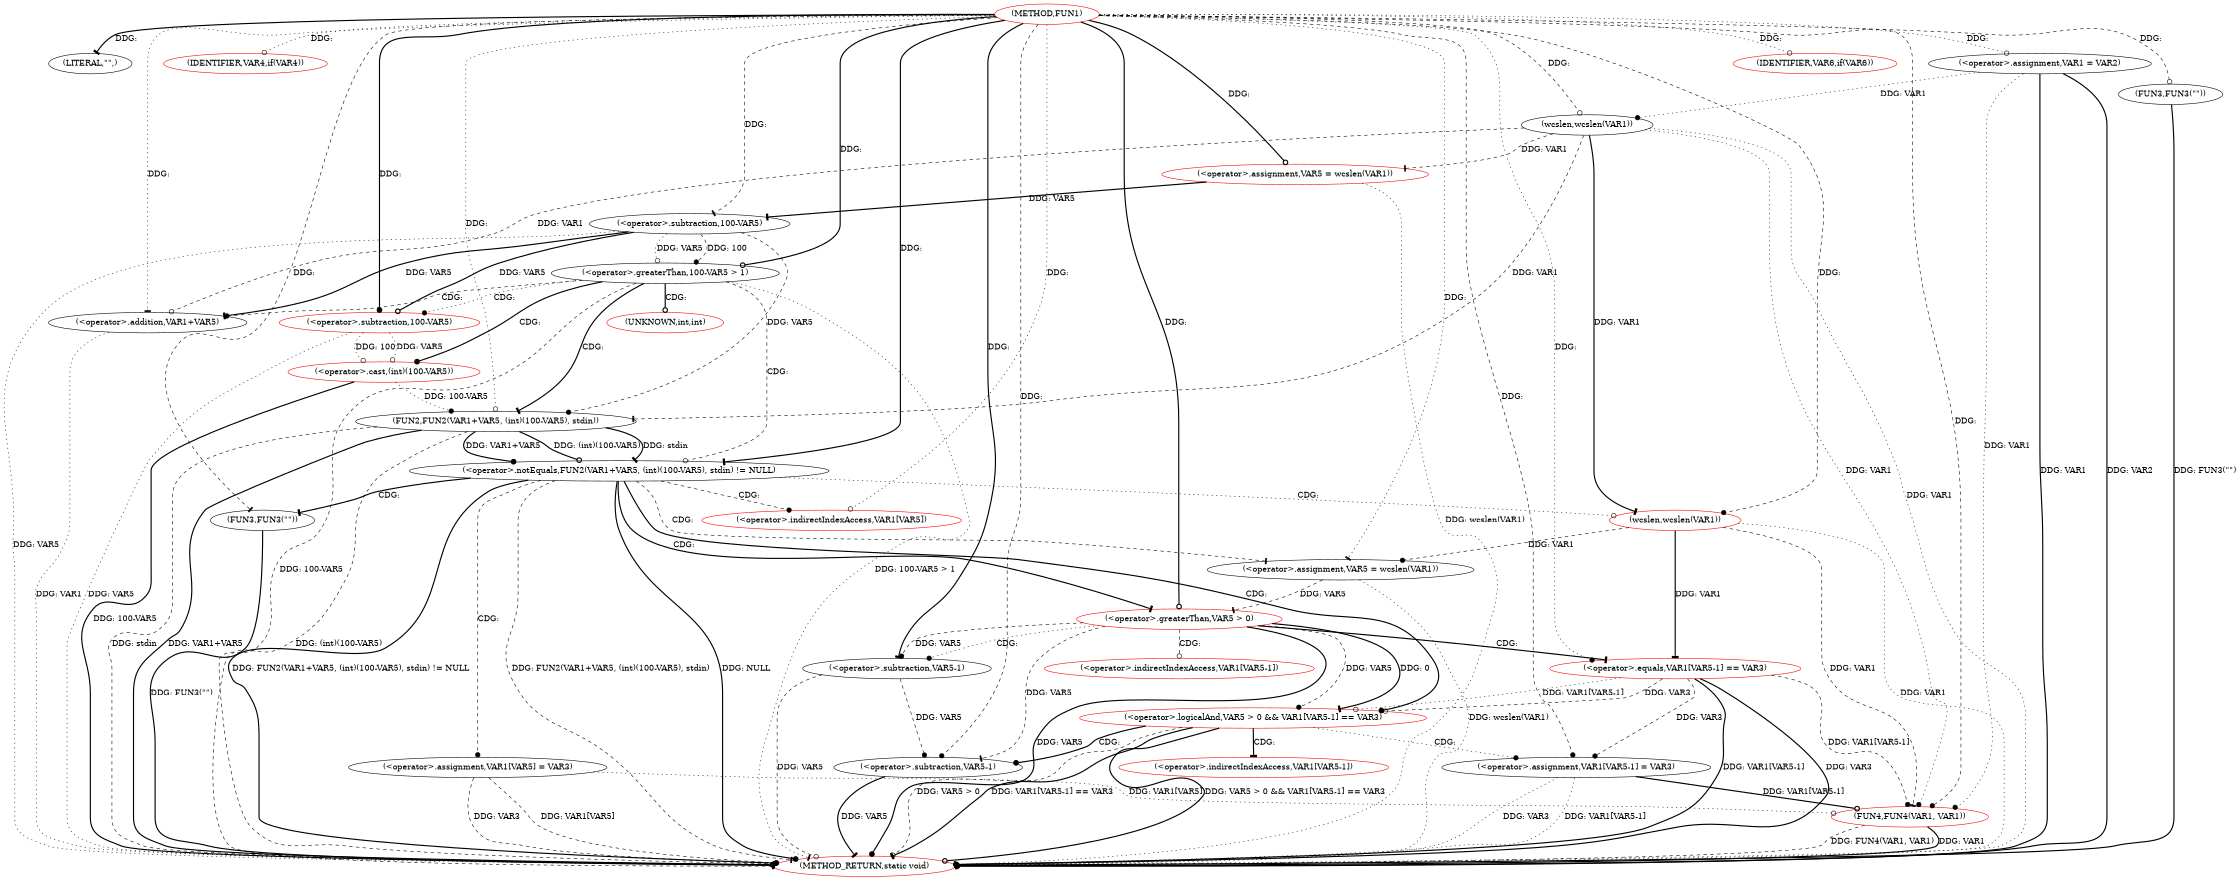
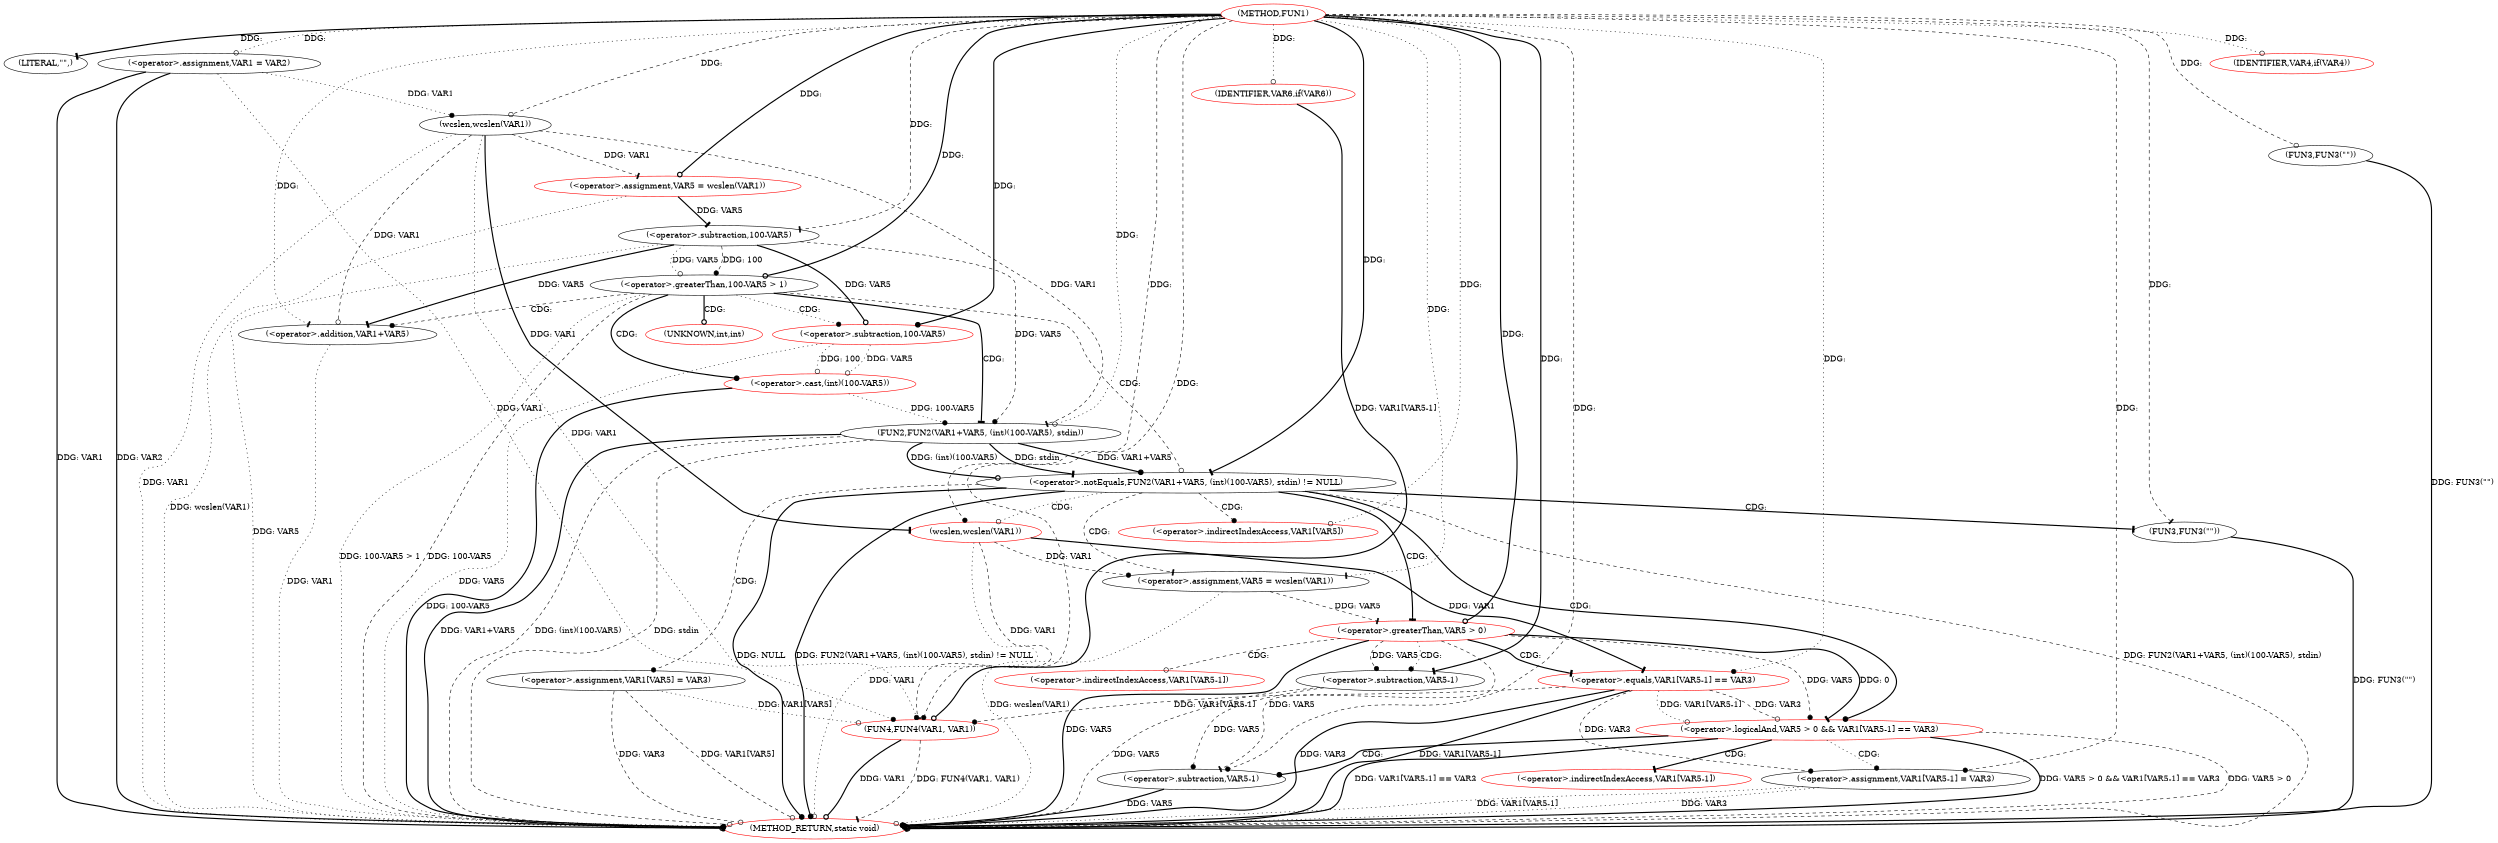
edge "(<operator>.assignment,VAR1[VAR5-1] = VAR3)" -> "(FUN4,FUN4(VAR1, VAR1))": now "(IDENTIFIER,VAR6,if(VAR6))" -> "(FUN4,FUN4(VAR1, VAR1))"
